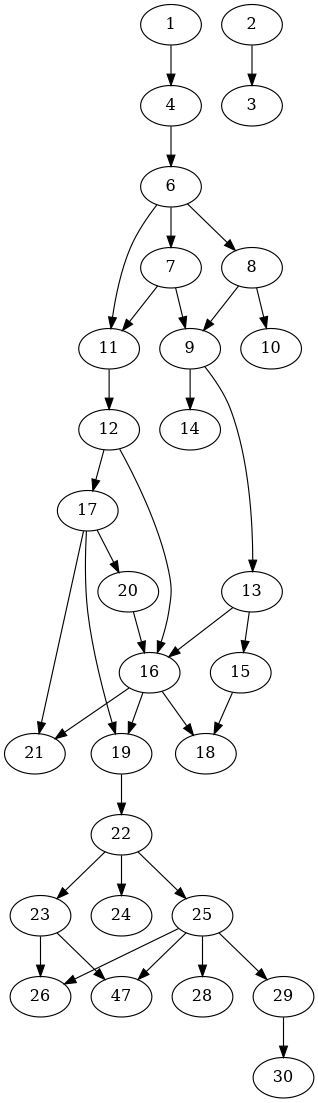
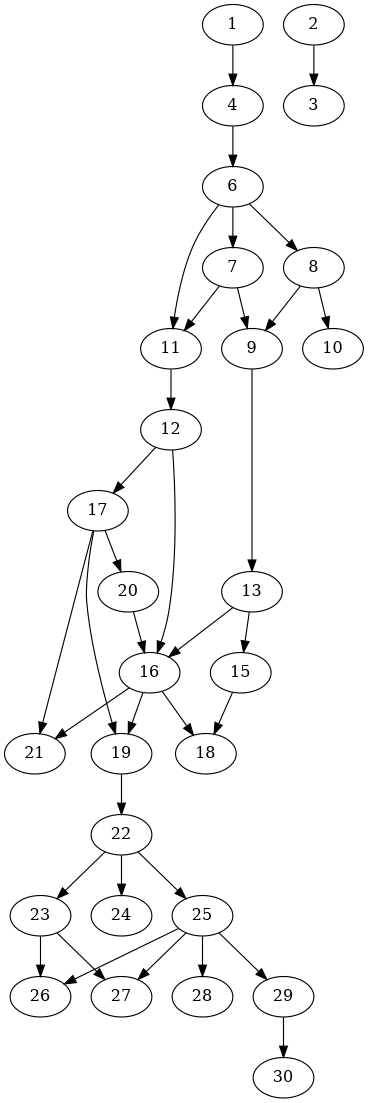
node "14": removed
node "47": label "47" -> "27"
